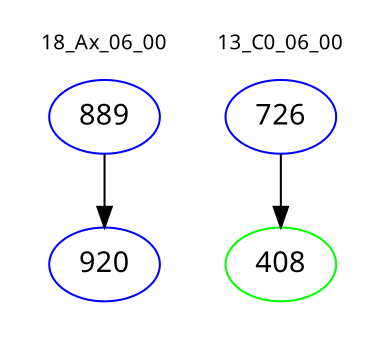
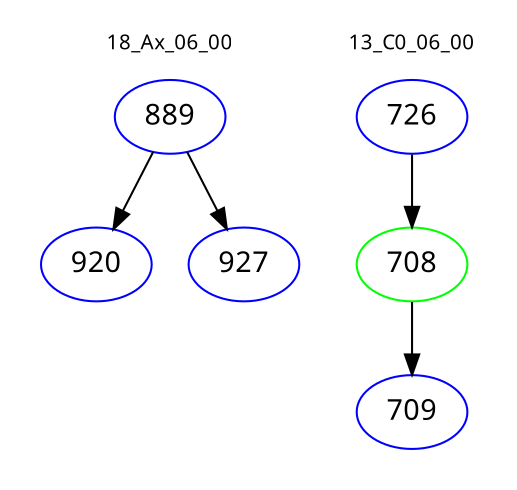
node "927": added
node "408": label "408" -> "708"
node "709": added
